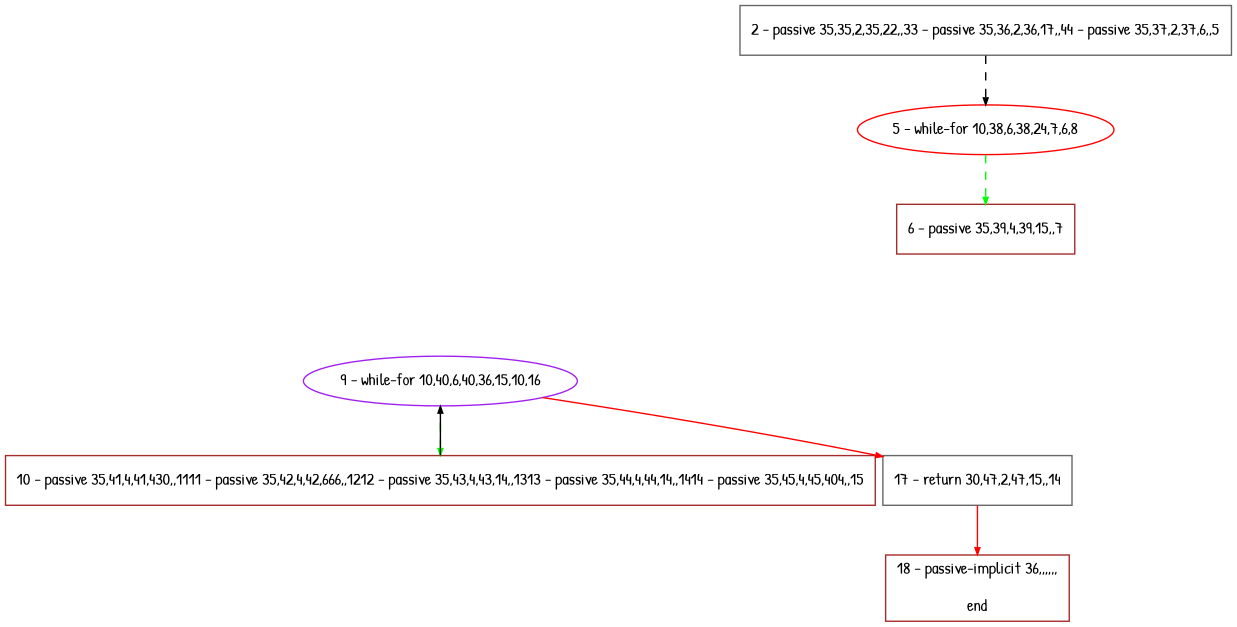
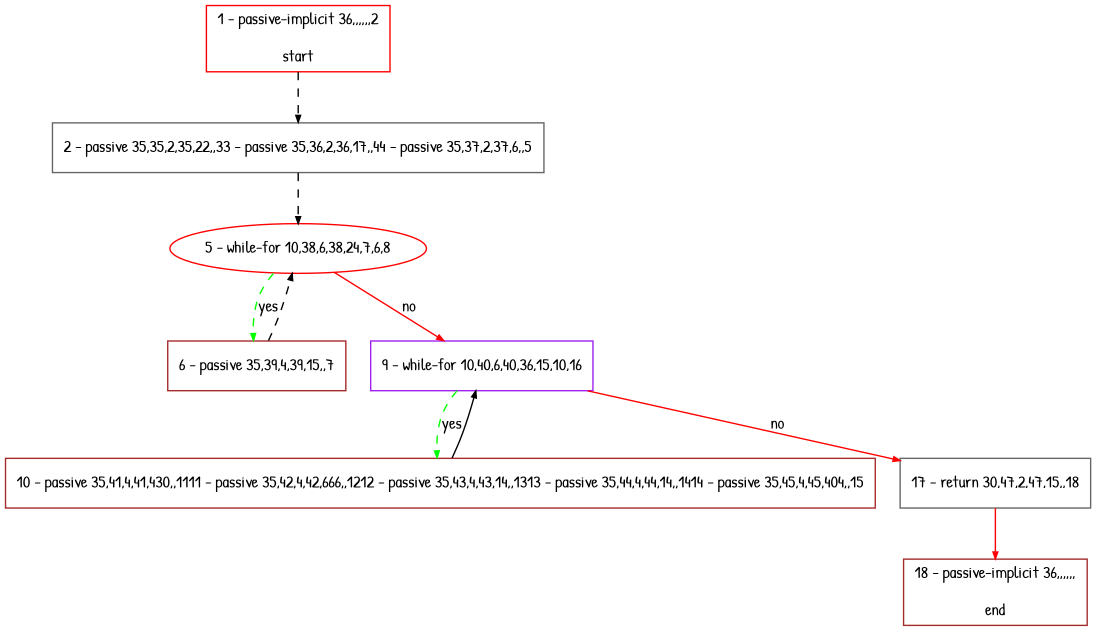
node "1 - passive-implicit 36,,,,,,2 start": added
edge "5 - while-for 10,38,6,38,24,7,6,8" -> "9 - while-for 10,40,6,40,36,15,10,16": added, label "no"
edge "6 - passive 35,39,4,39,15,,7" -> "5 - while-for 10,38,6,38,24,7,6,8": added
node "9 - while-for 10,40,6,40,36,15,10,16": shape ellipse -> box
node "17 - return 30,47,2,47,15,,14": label "17 - return 30,47,2,47,15,,14" -> "17 - return 30,47,2,47,15,,18"
